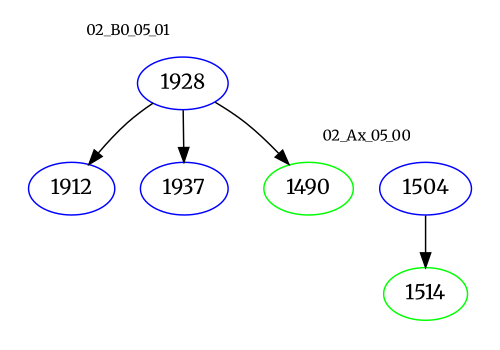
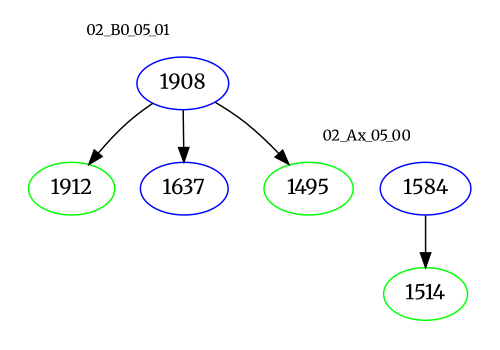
node "1928": label "1928" -> "1908"
node "1912": color blue -> green
node "1937": label "1937" -> "1637"
node "1490": label "1490" -> "1495"
node "1504": label "1504" -> "1584"
